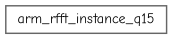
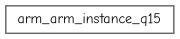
node "arm_rfft_instance_q15": label "arm_rfft_instance_q15" -> "arm_arm_instance_q15"
